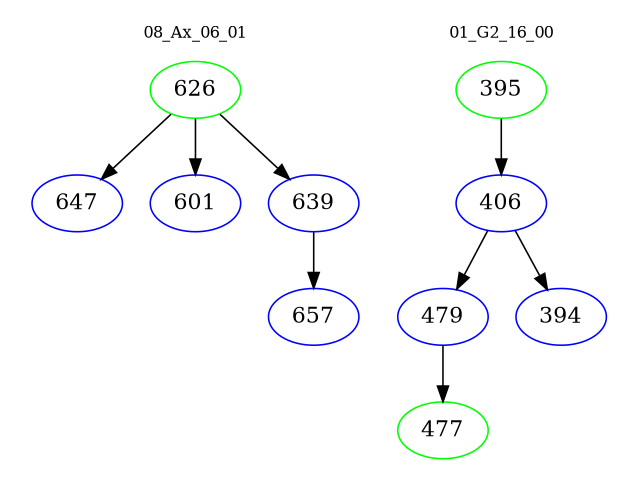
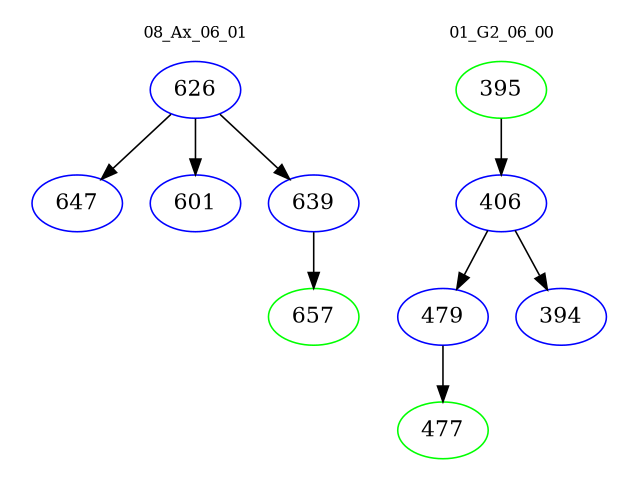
cluster "01_G2_16_00": label "01_G2_16_00" -> "01_G2_06_00"
node "626": color green -> blue
node "657": color blue -> green
